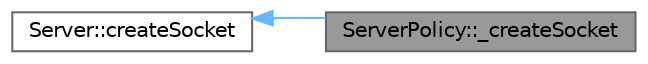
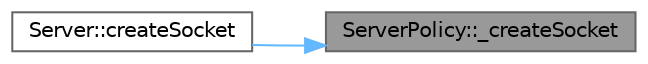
edge "ServerPolicy::_createSocket" -> "Server::createSocket": reversed
